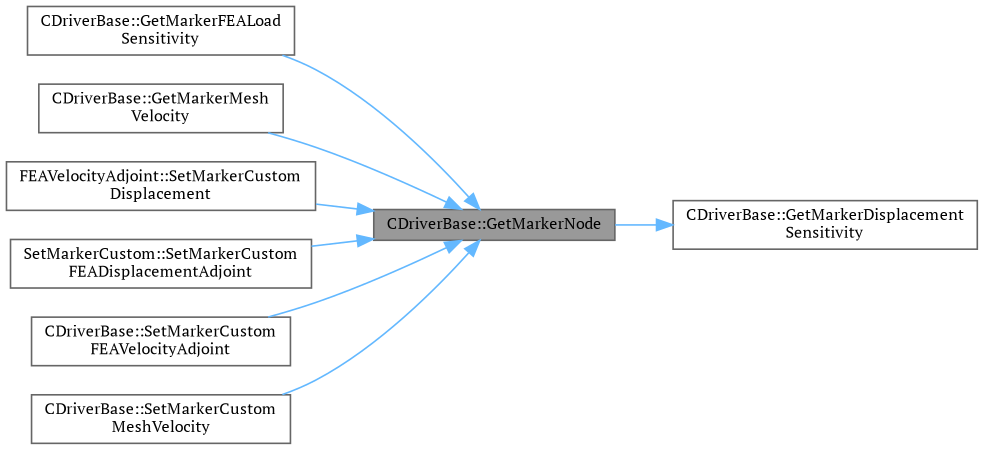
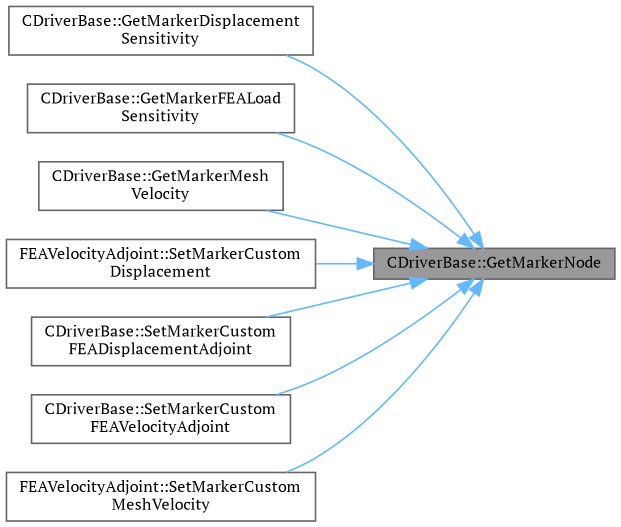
edge "CDriverBase::GetMarkerNode" -> "CDriverBase::GetMarkerDisplacement Sensitivity": reversed
node "SetMarkerCustom::SetMarkerCustom FEADisplacementAdjoint": label "SetMarkerCustom::SetMarkerCustom FEADisplacementAdjoint" -> "CDriverBase::SetMarkerCustom FEADisplacementAdjoint"
node "CDriverBase::SetMarkerCustom MeshVelocity": label "CDriverBase::SetMarkerCustom MeshVelocity" -> "FEAVelocityAdjoint::SetMarkerCustom MeshVelocity"
